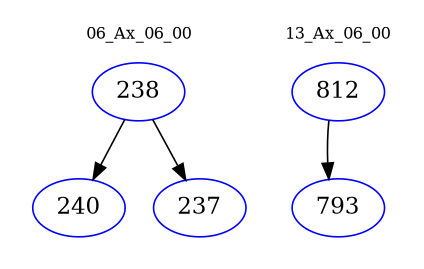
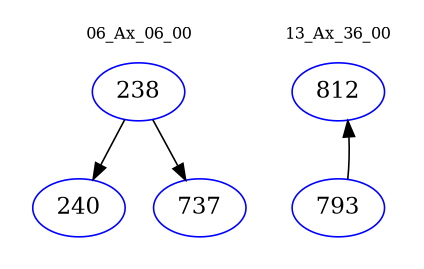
cluster "13_Ax_06_00": label "13_Ax_06_00" -> "13_Ax_36_00"
edge "812" -> "793": reversed
node "237": label "237" -> "737"
